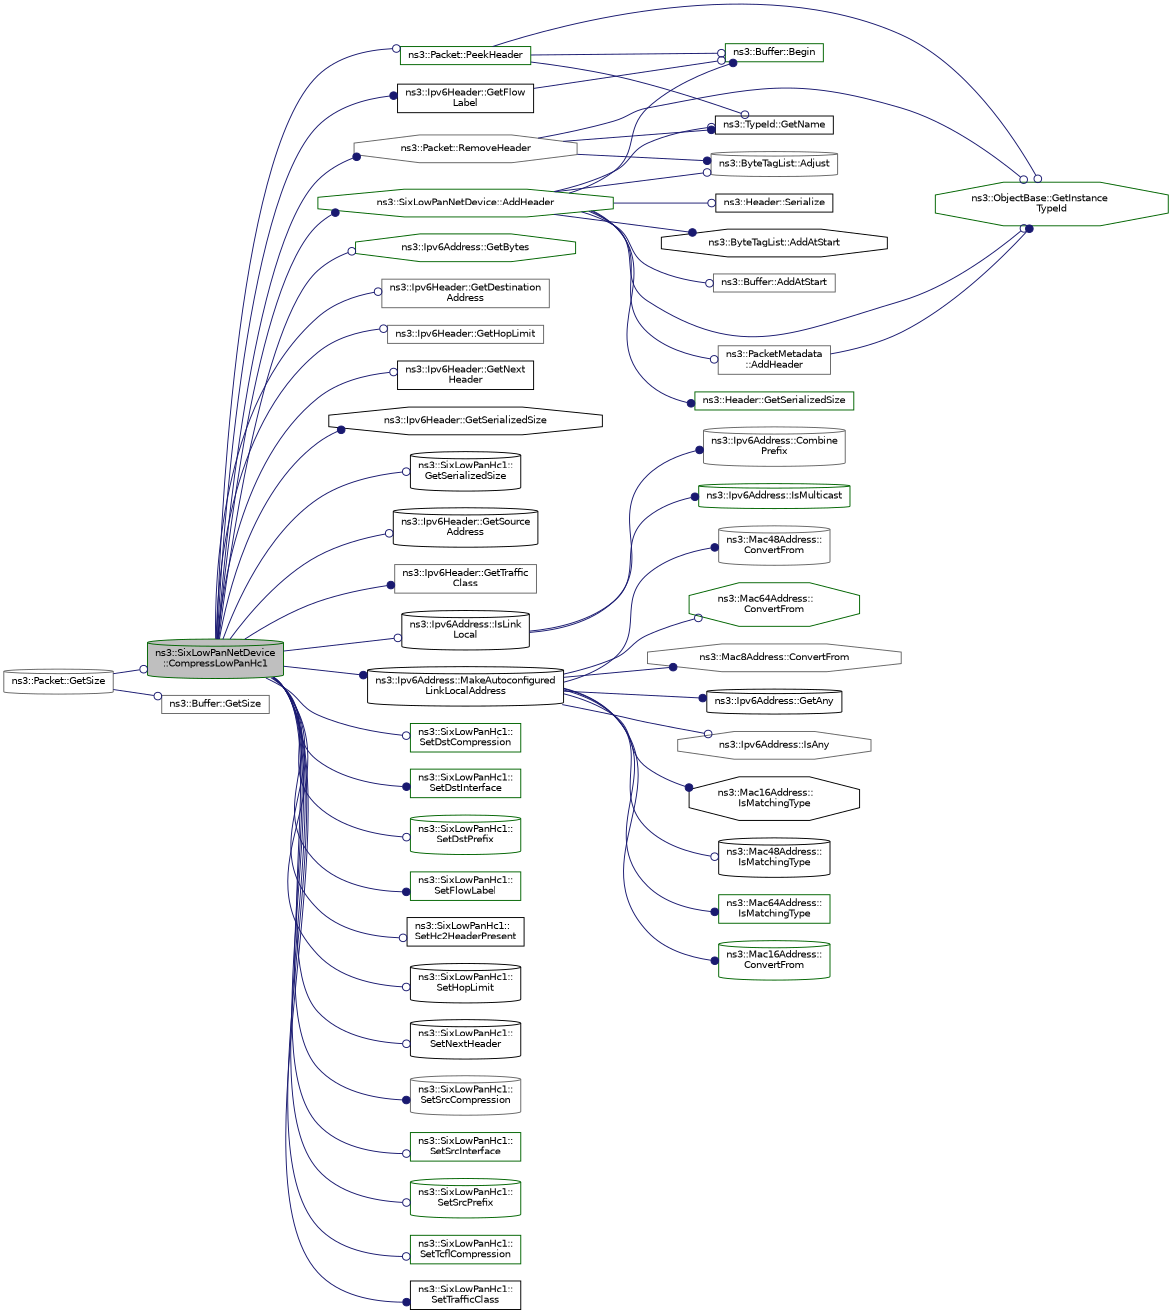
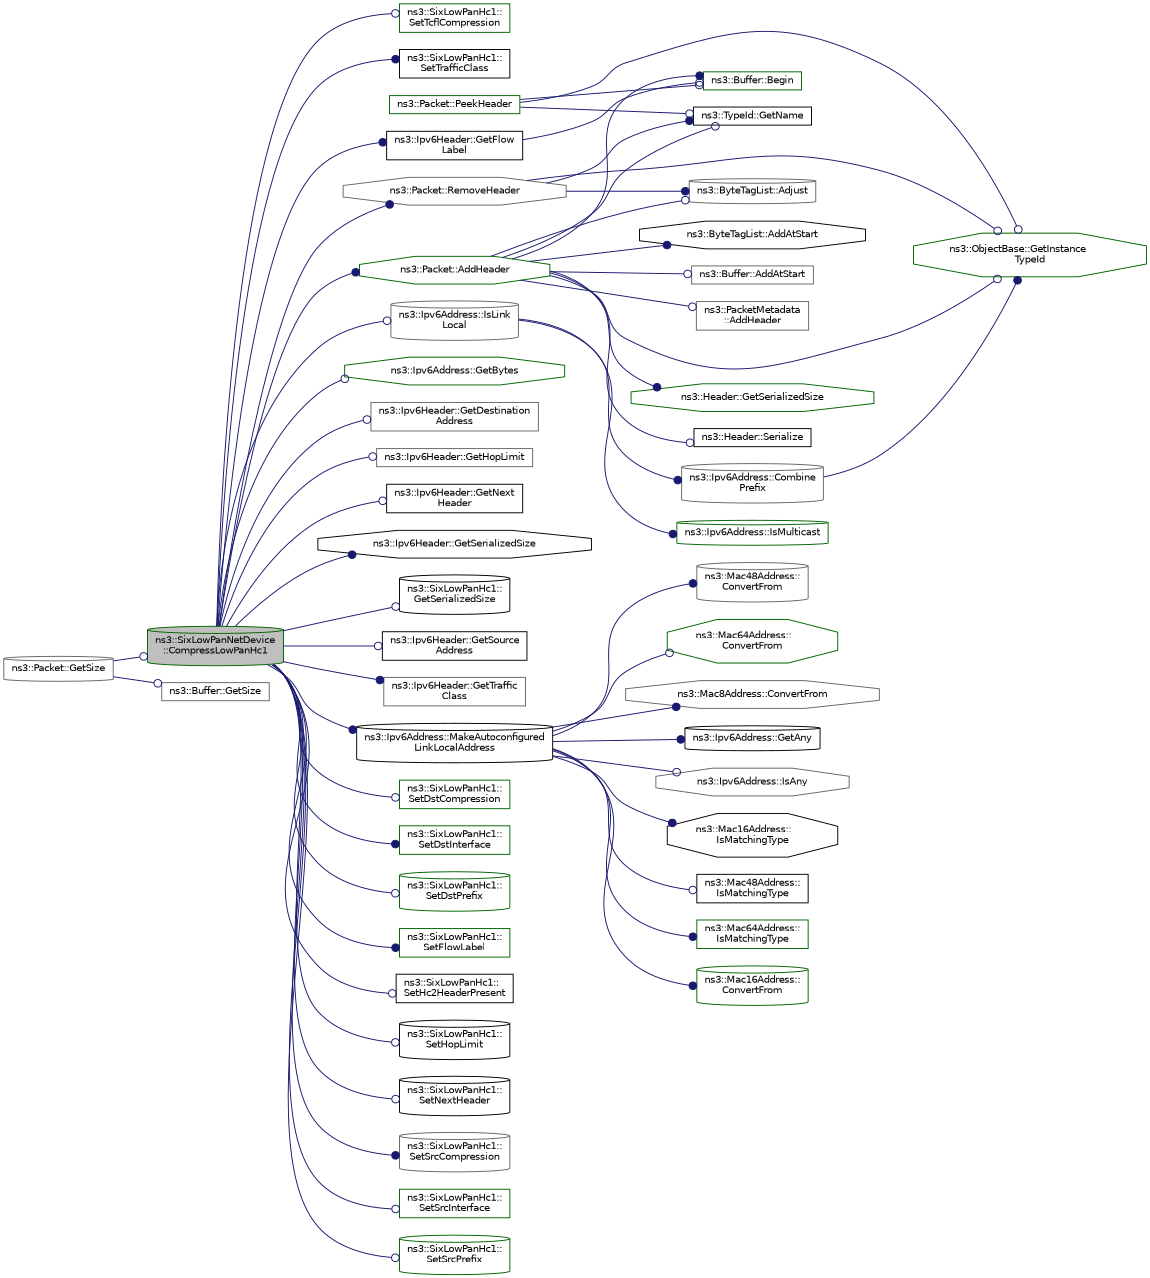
node "ns3::SixLowPanNetDevice::AddHeader": label "ns3::SixLowPanNetDevice::AddHeader" -> "ns3::Packet::AddHeader"
edge "ns3::SixLowPanNetDevice ::CompressLowPanHc1" -> "ns3::Packet::PeekHeader": removed
edge "ns3::PacketMetadata ::AddHeader" -> "ns3::ObjectBase::GetInstance TypeId": now "ns3::Ipv6Address::Combine Prefix" -> "ns3::ObjectBase::GetInstance TypeId"
node "ns3::Header::GetSerializedSize": shape box -> octagon
node "ns3::Ipv6Header::GetSource Address": shape cylinder -> box
node "ns3::Ipv6Address::IsLink Local": color black -> gray40
node "ns3::Mac48Address:: IsMatchingType": shape cylinder -> box
